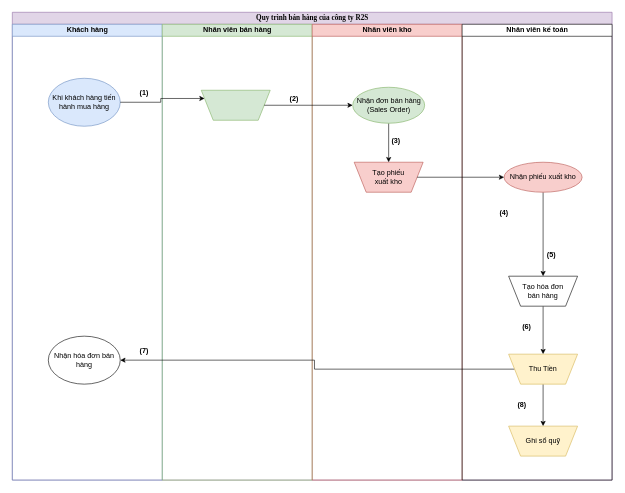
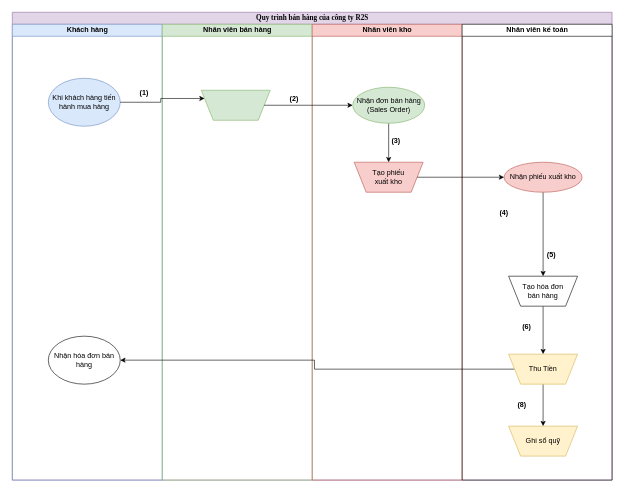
node "(7)": removed
